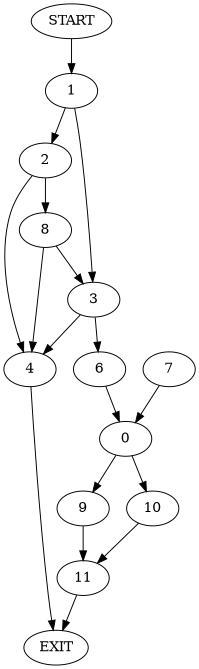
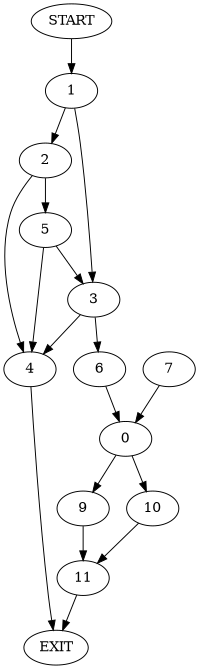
node "8": label "8" -> "5"
